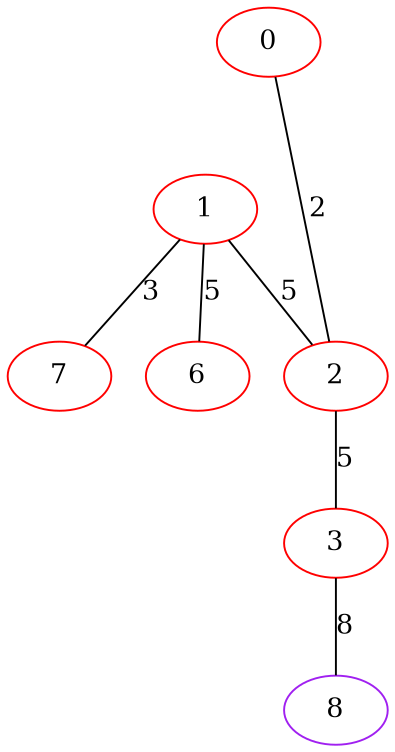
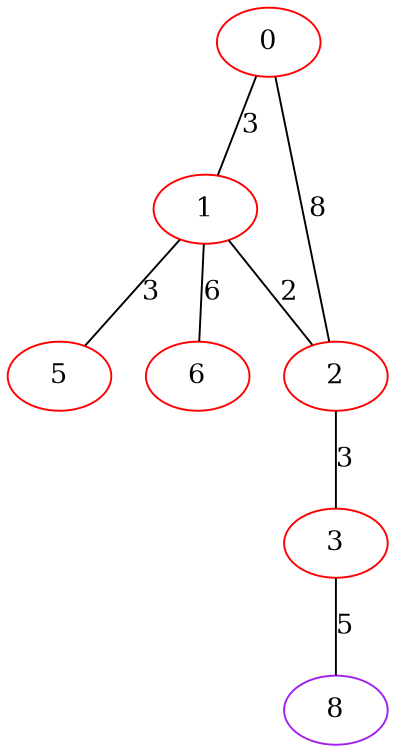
edge "0" -- "1": added, label "3"
edge "0" -- "2": label "2" -> "8"
edge "1" -- "6": label "5" -> "6"
edge "1" -- "2": label "5" -> "2"
node "7": label "7" -> "5"
edge "2" -- "3": label "5" -> "3"
edge "3" -- "8": label "8" -> "5"
